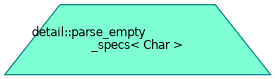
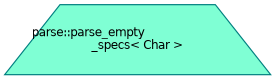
node "detail::parse_empty _specs< Char >": label "detail::parse_empty _specs< Char >" -> "parse::parse_empty _specs< Char >"
